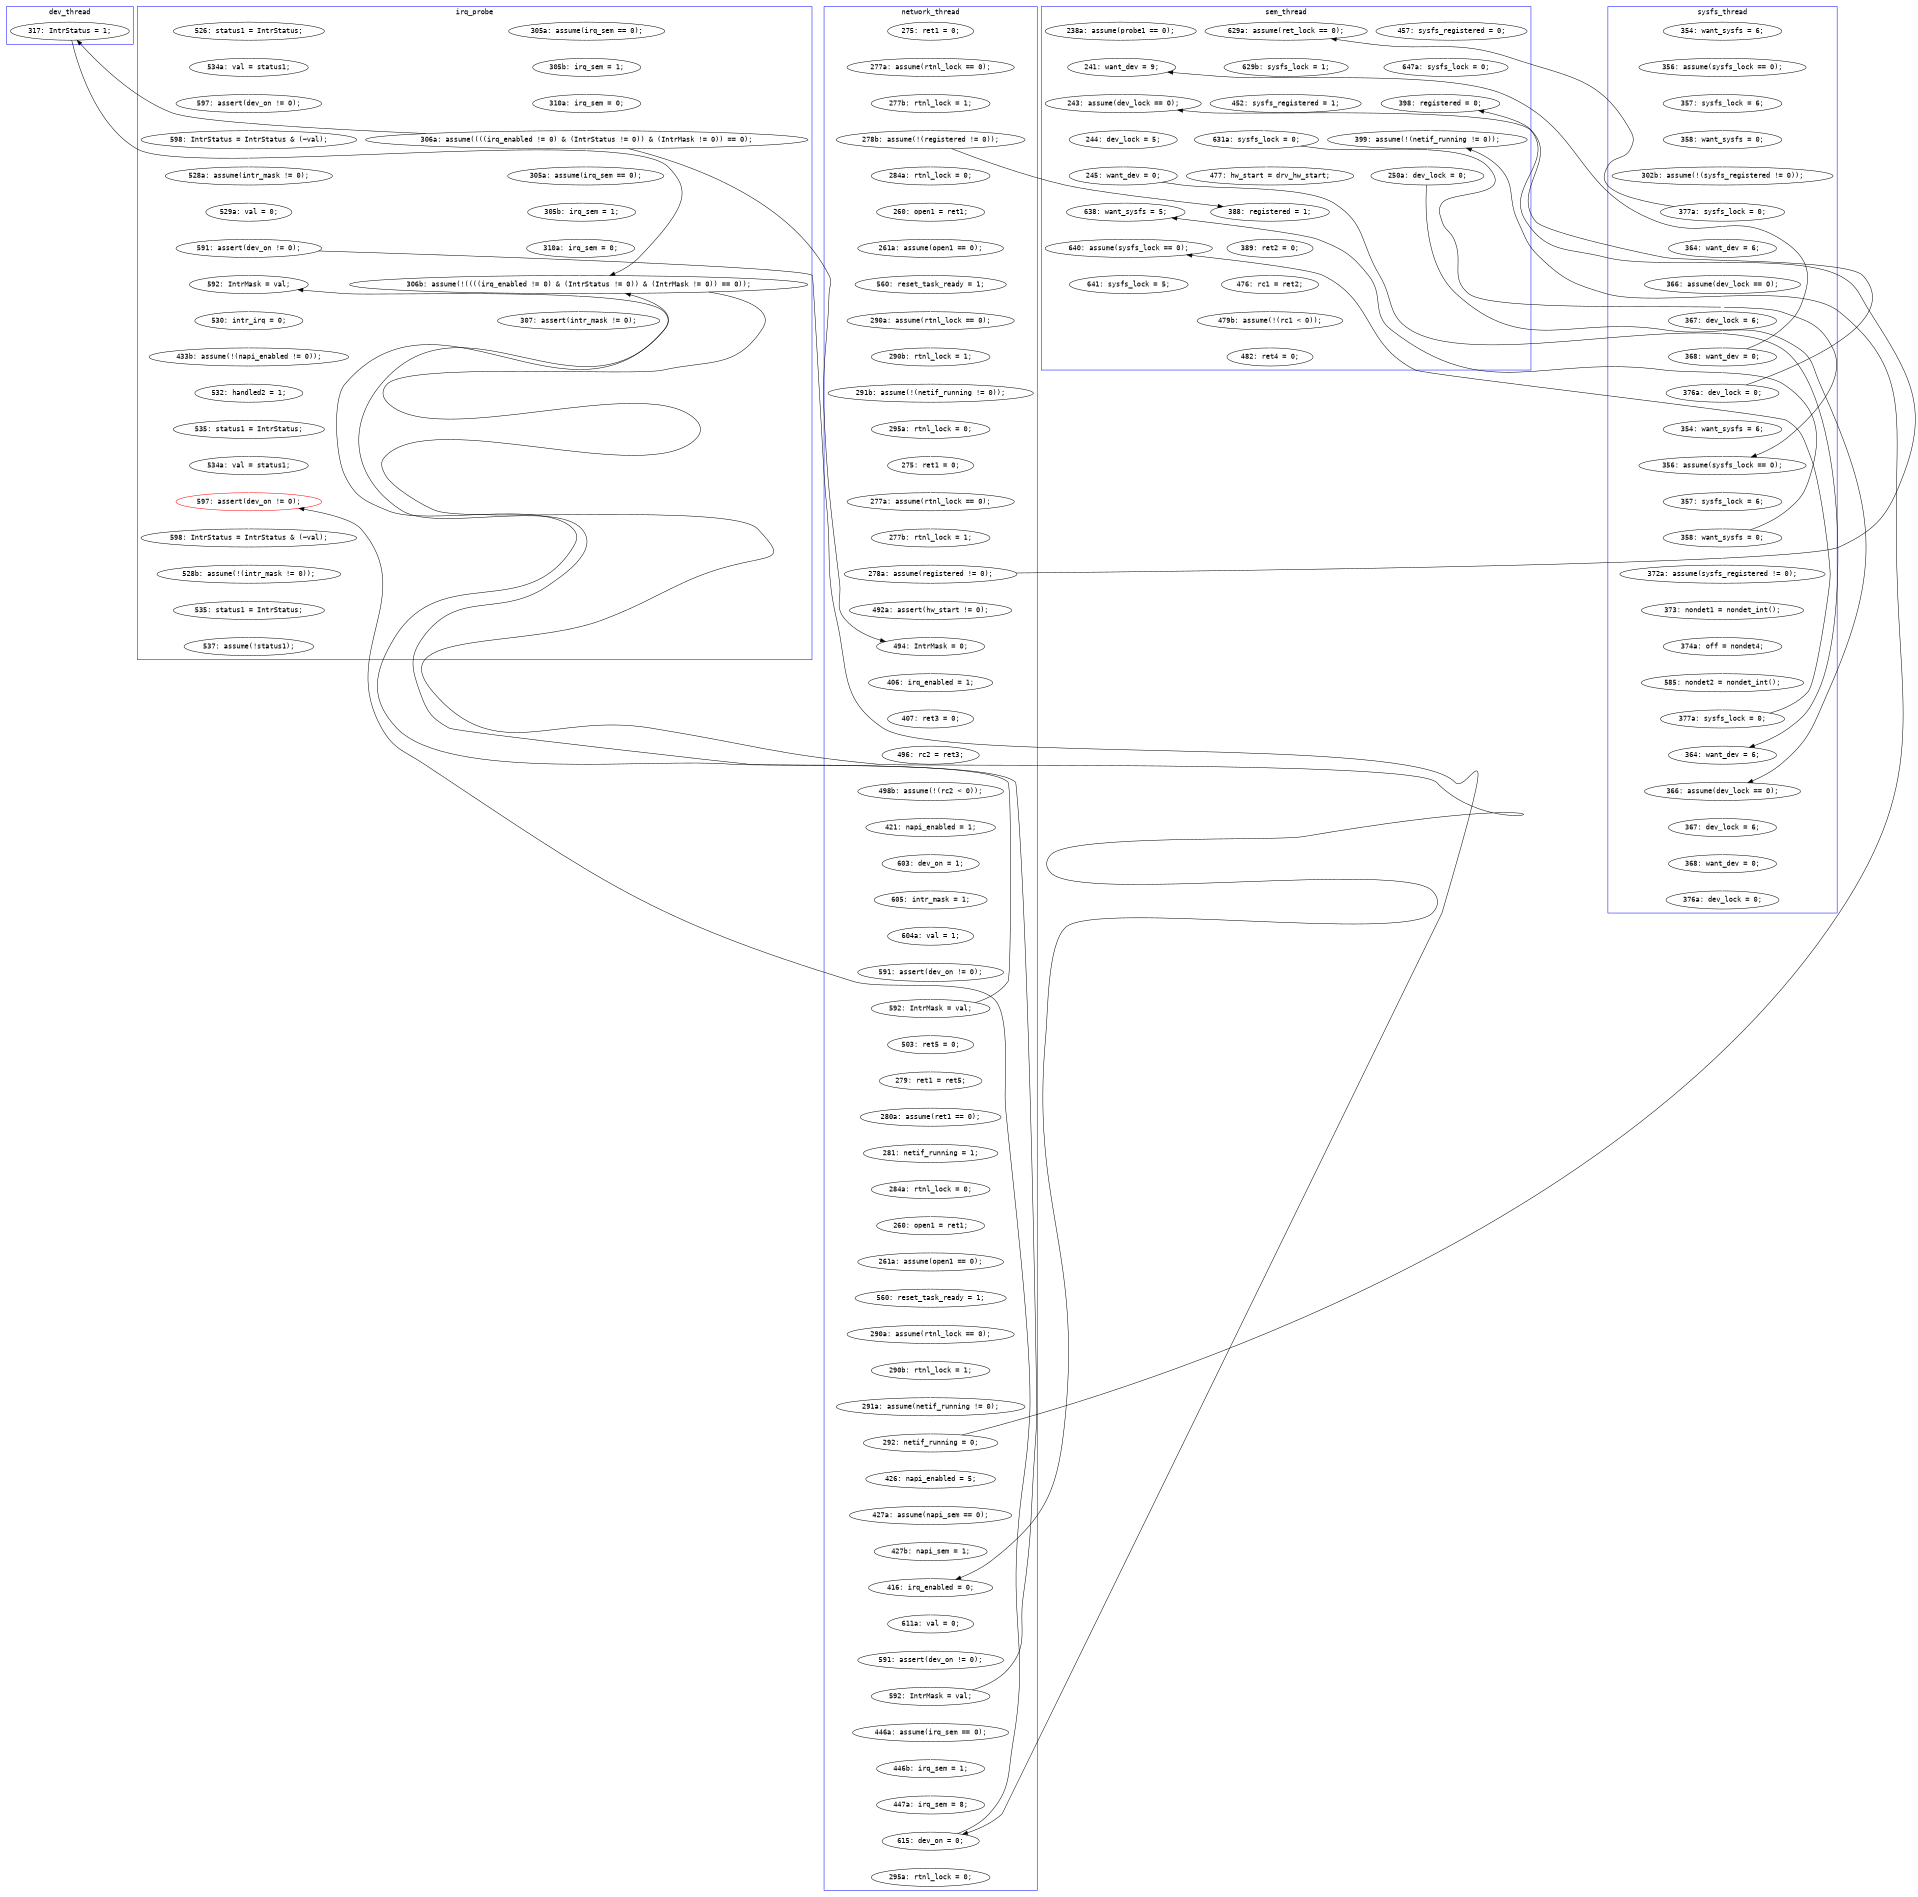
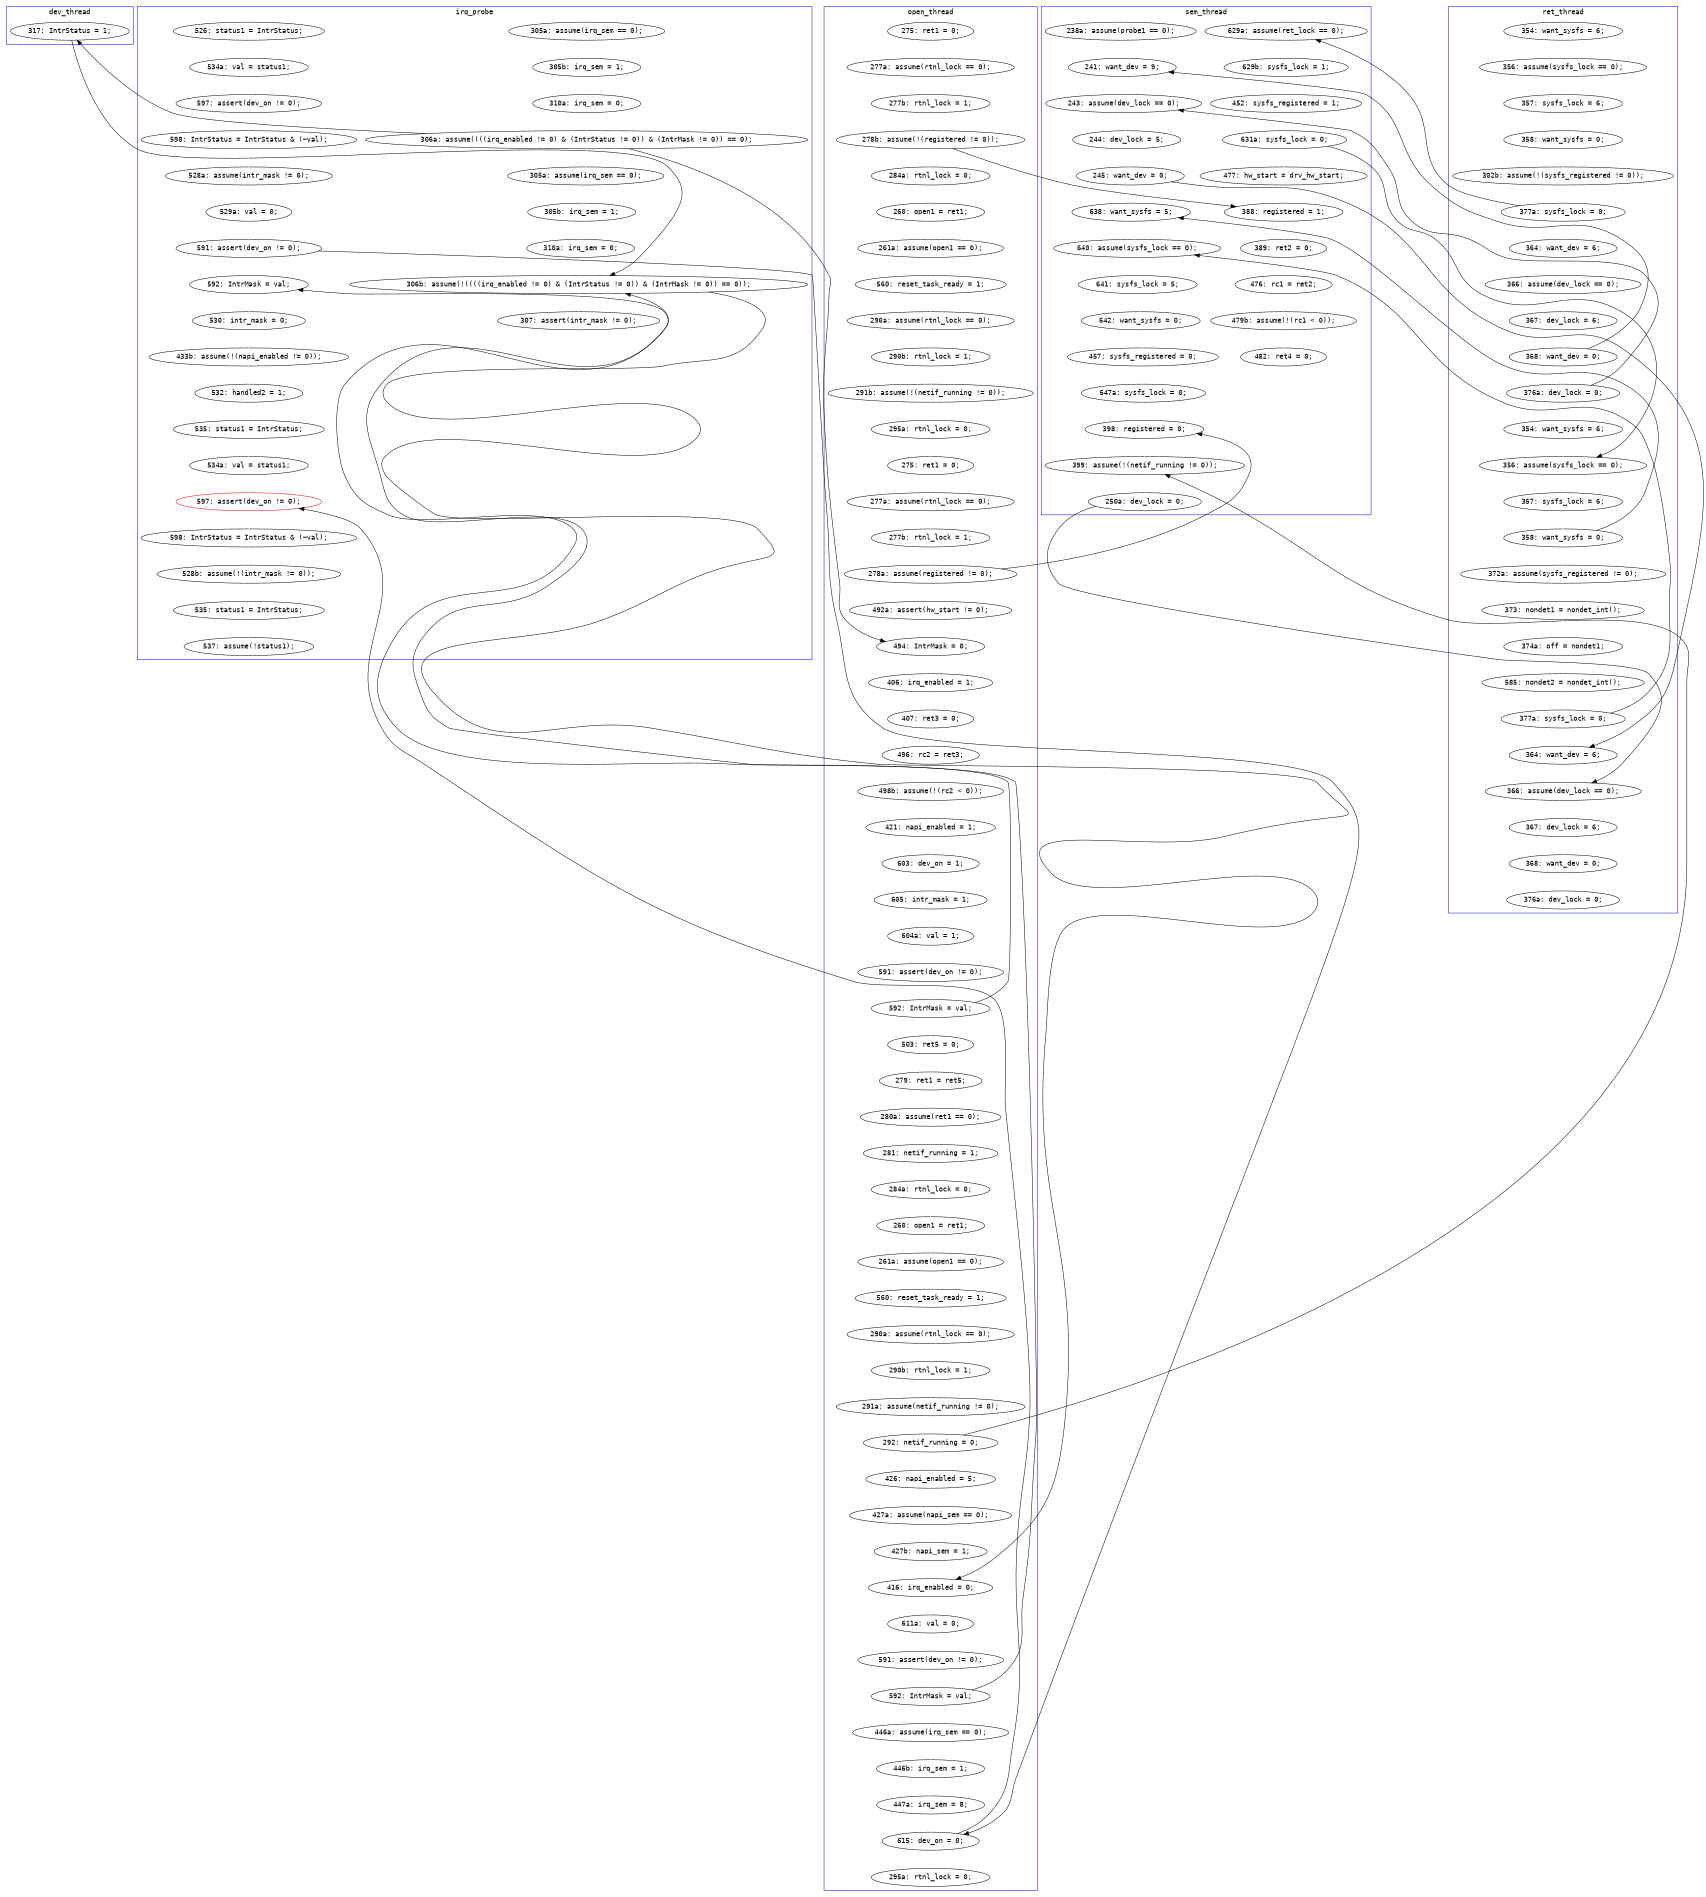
cluster "network_thread": label "network_thread" -> "open_thread"
cluster "sysfs_thread": label "sysfs_thread" -> "ret_thread"
node "530: intr_irq = 0;": label "530: intr_irq = 0;" -> "530: intr_mask = 0;"
node "642: want_sysfs = 0;": added
node "374a: off = nondet4;": label "374a: off = nondet4;" -> "374a: off = nondet1;"
